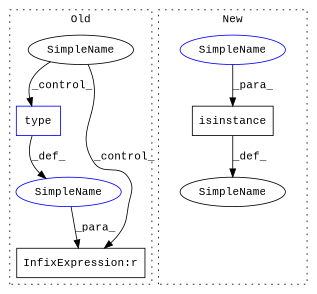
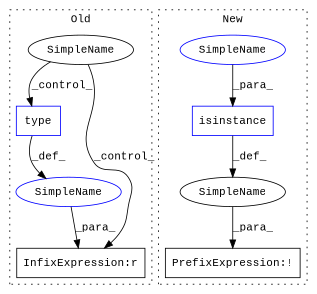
node "isinstance": color black -> blue
node "PrefixExpression:!": added
